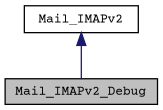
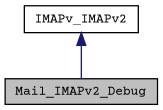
node "Mail_IMAPv2": label "Mail_IMAPv2" -> "IMAPv_IMAPv2"
